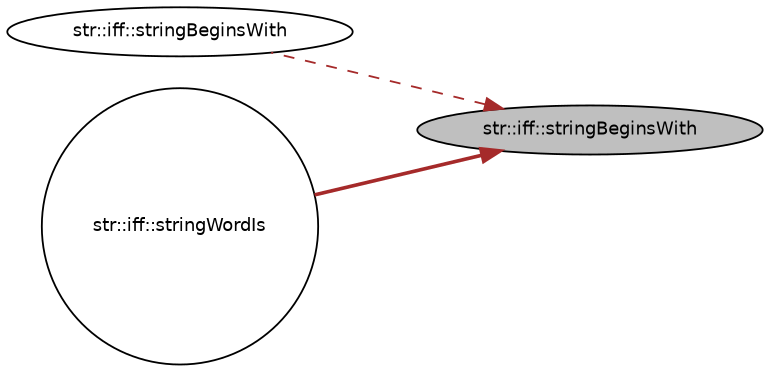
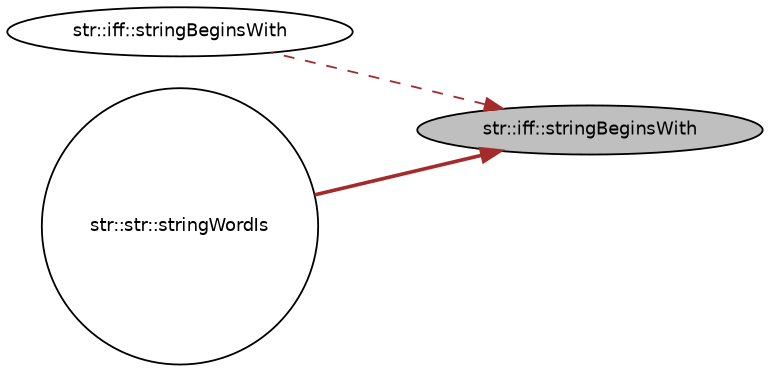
node "str::iff::stringWordIs": label "str::iff::stringWordIs" -> "str::str::stringWordIs"
